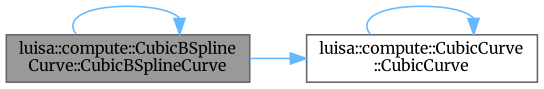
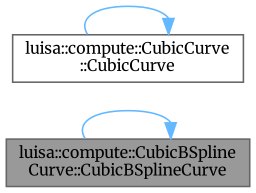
edge "luisa::compute::CubicBSpline Curve::CubicBSplineCurve" -> "luisa::compute::CubicCurve ::CubicCurve": removed
